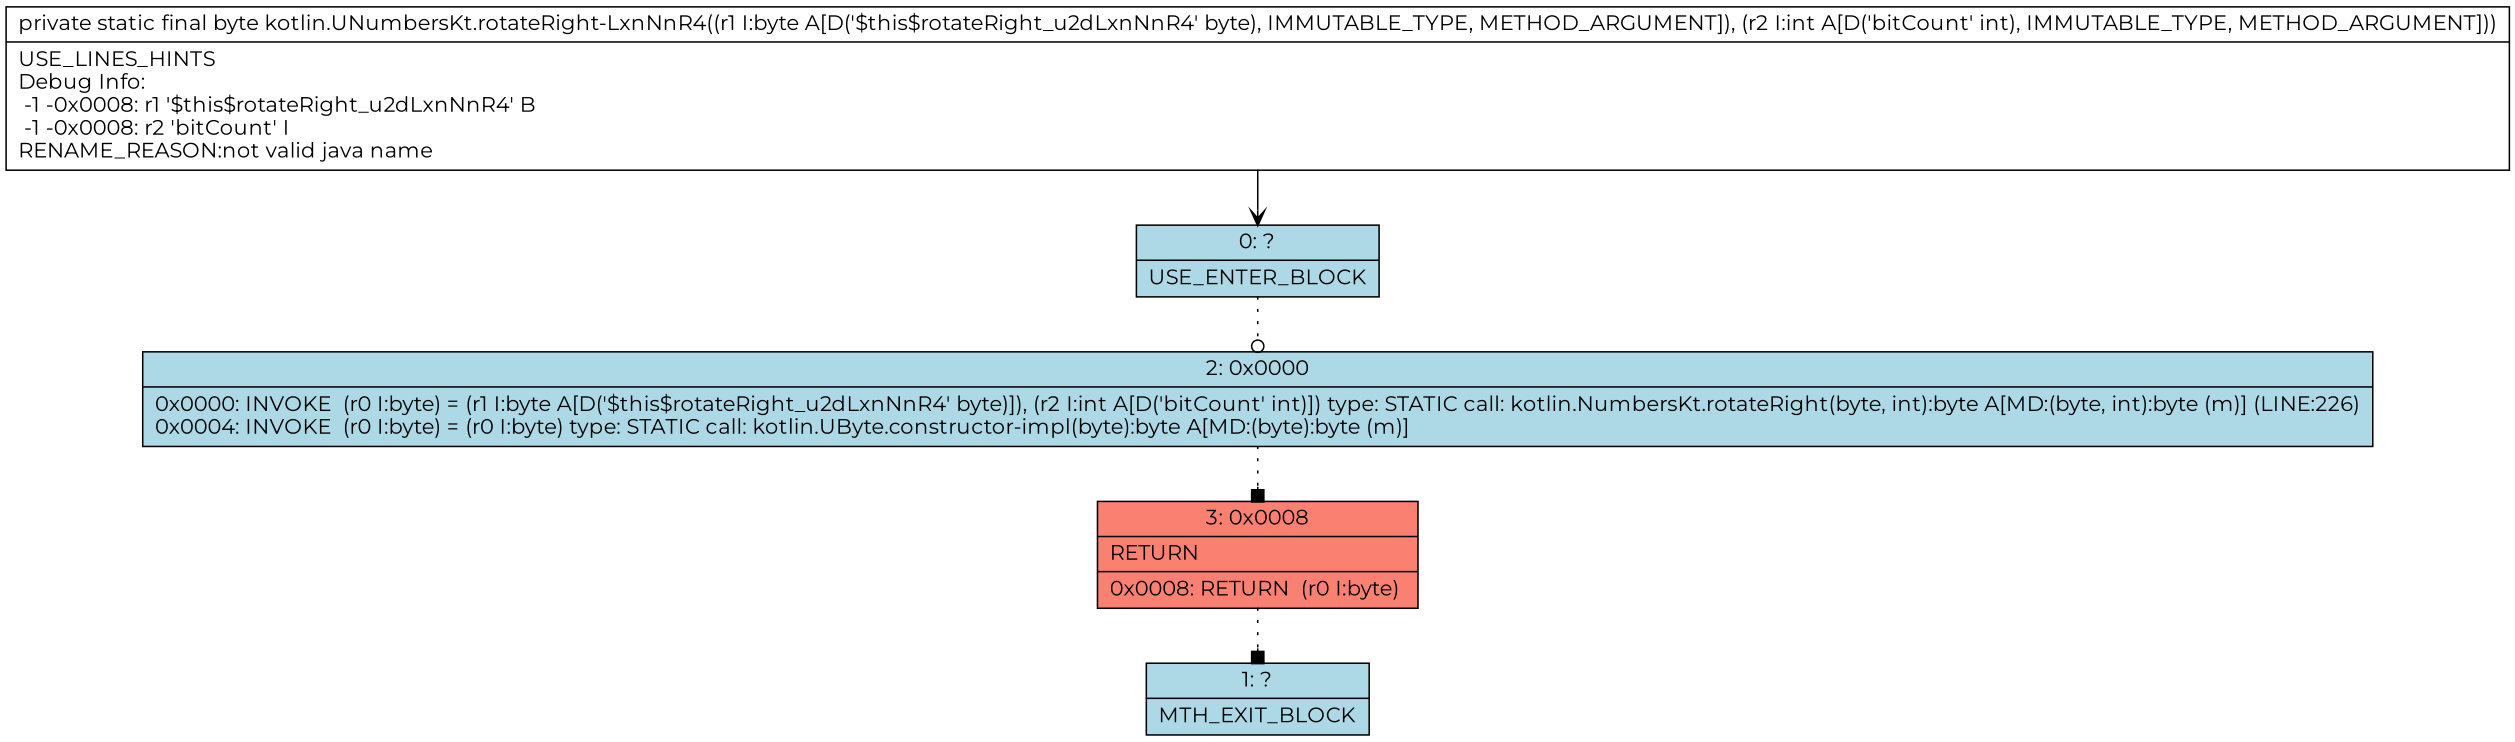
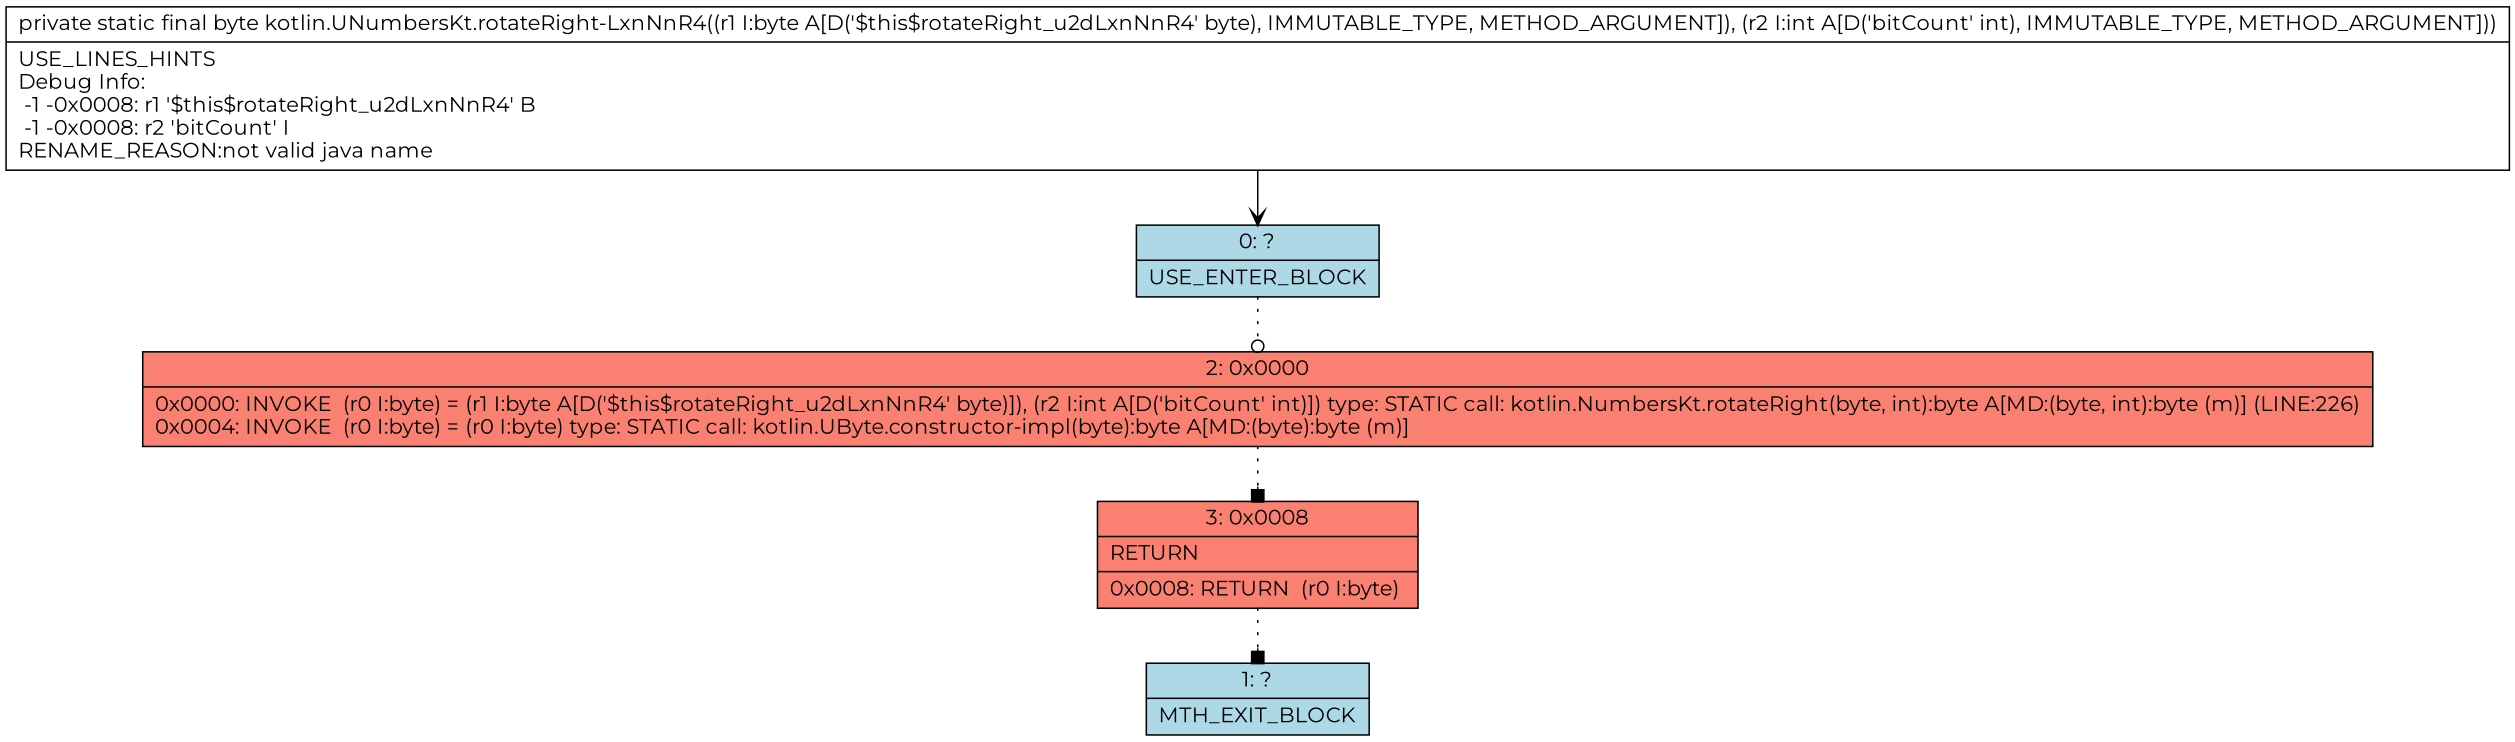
node "2: 0x0000": fillcolor lightblue -> salmon
